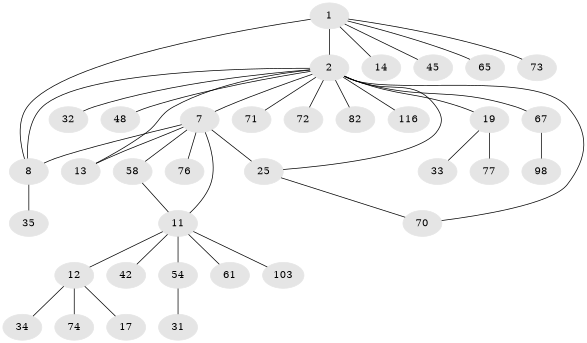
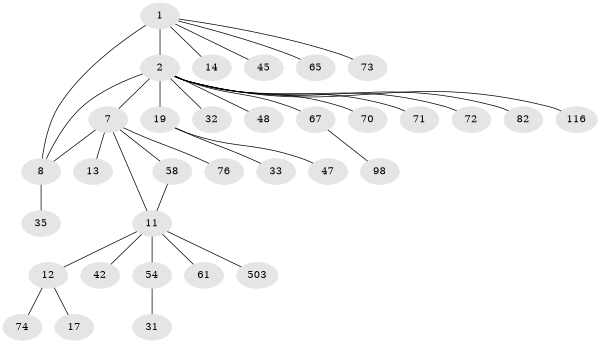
edge "2" -- "13": removed
node "25": removed
node "77": label "77" -> "47"
node "103": label "103" -> "503"
node "34": removed
